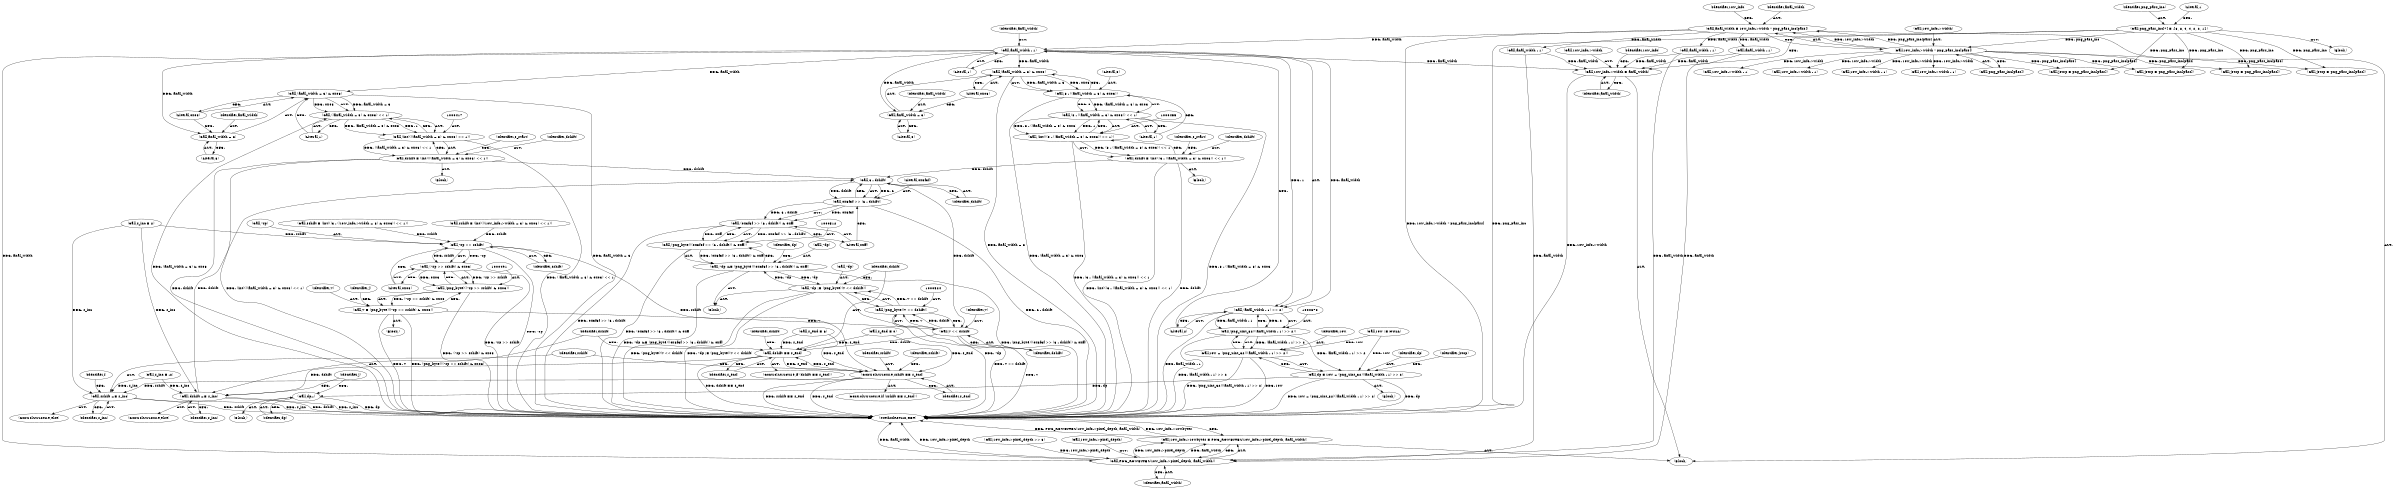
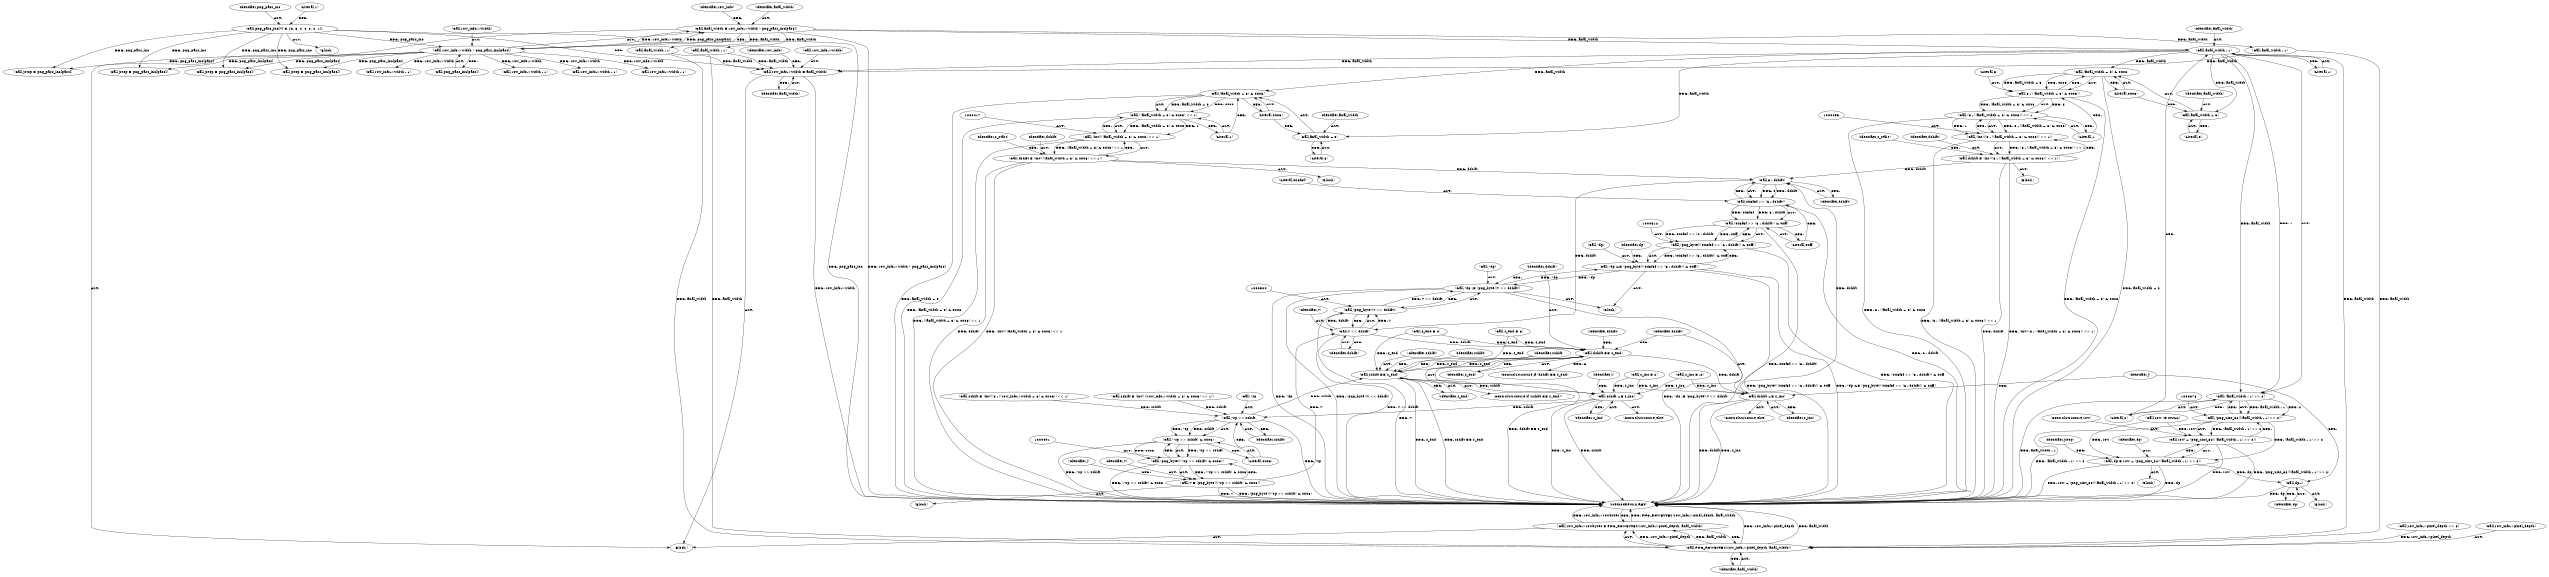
edge "(Call,s_inc = 2)" -> "(Call,*sp >> sshift)": now "(Call,sshift += s_inc)" -> "(Call,*sp >> sshift)"
node "(Identifier,row)": label "(Identifier,row)" -> "(ControlStructure,row)"
edge "(Call,dshift == s_end)" -> "(ControlStructure,if (dshift == s_end))": label "AST: " -> "DDG: 6"
node "(ControlStructure,sshift == s_end)": label "(ControlStructure,sshift == s_end)" -> "(Call,sshift == s_end)"
